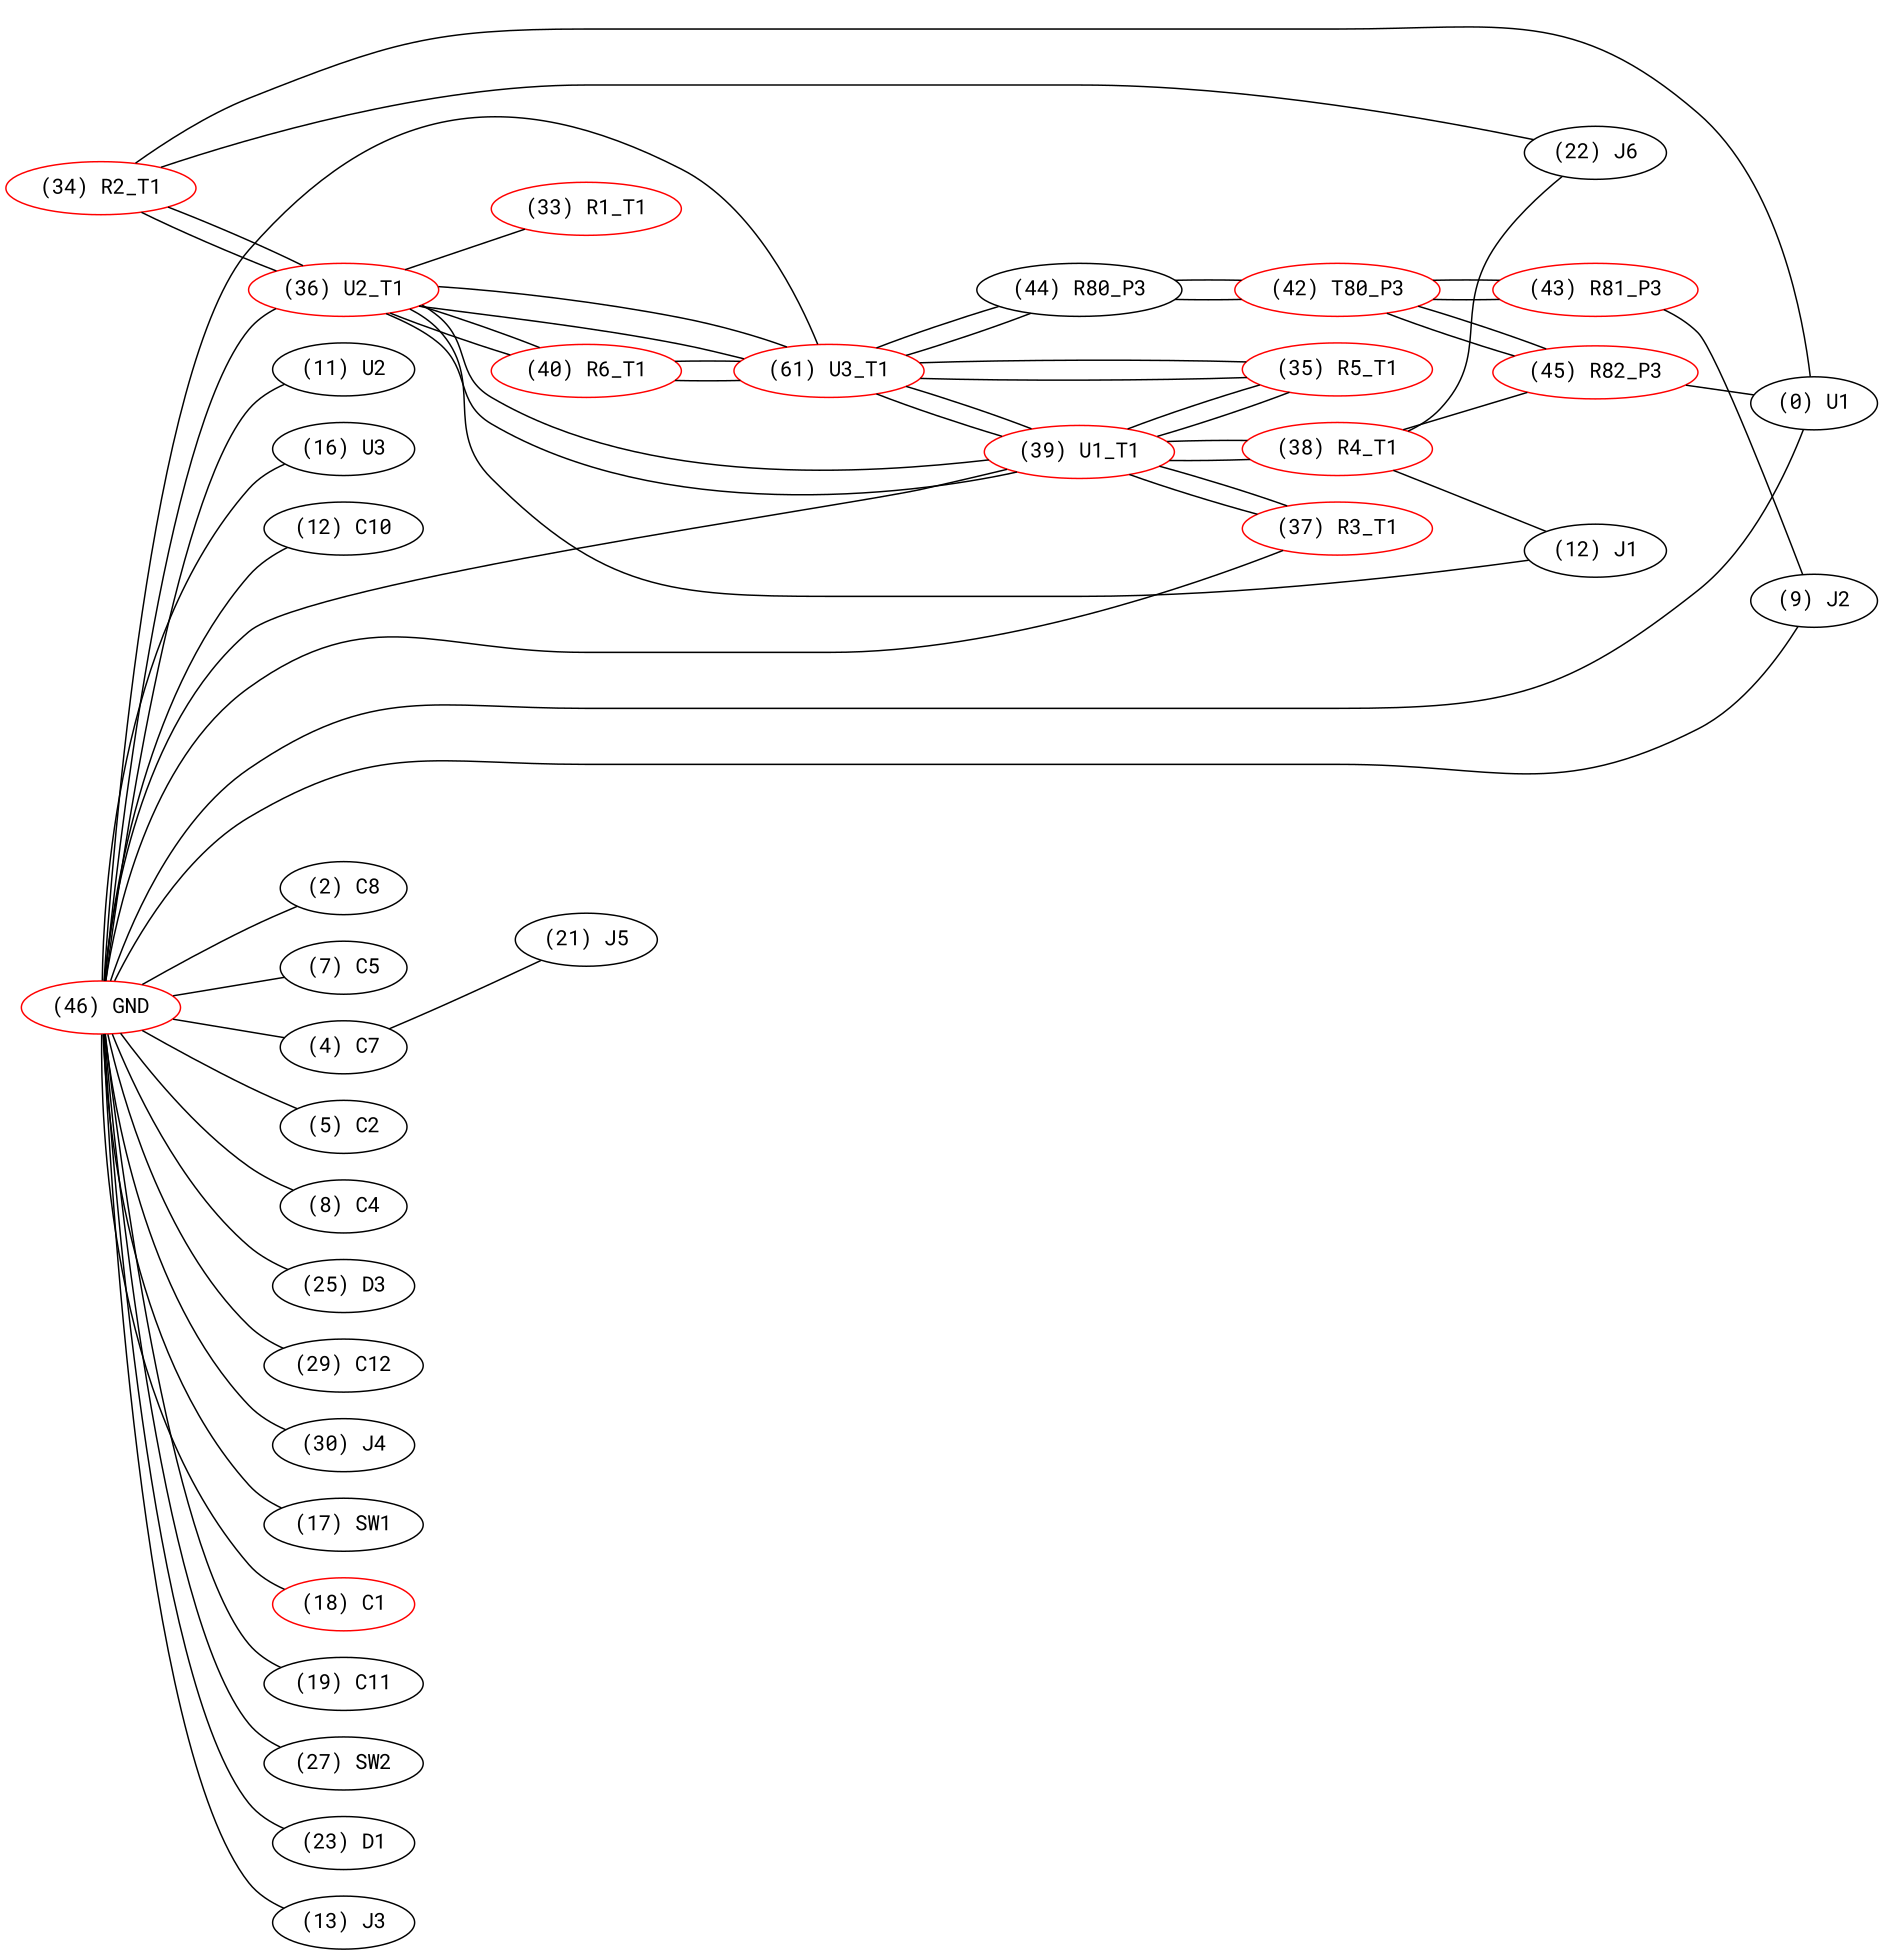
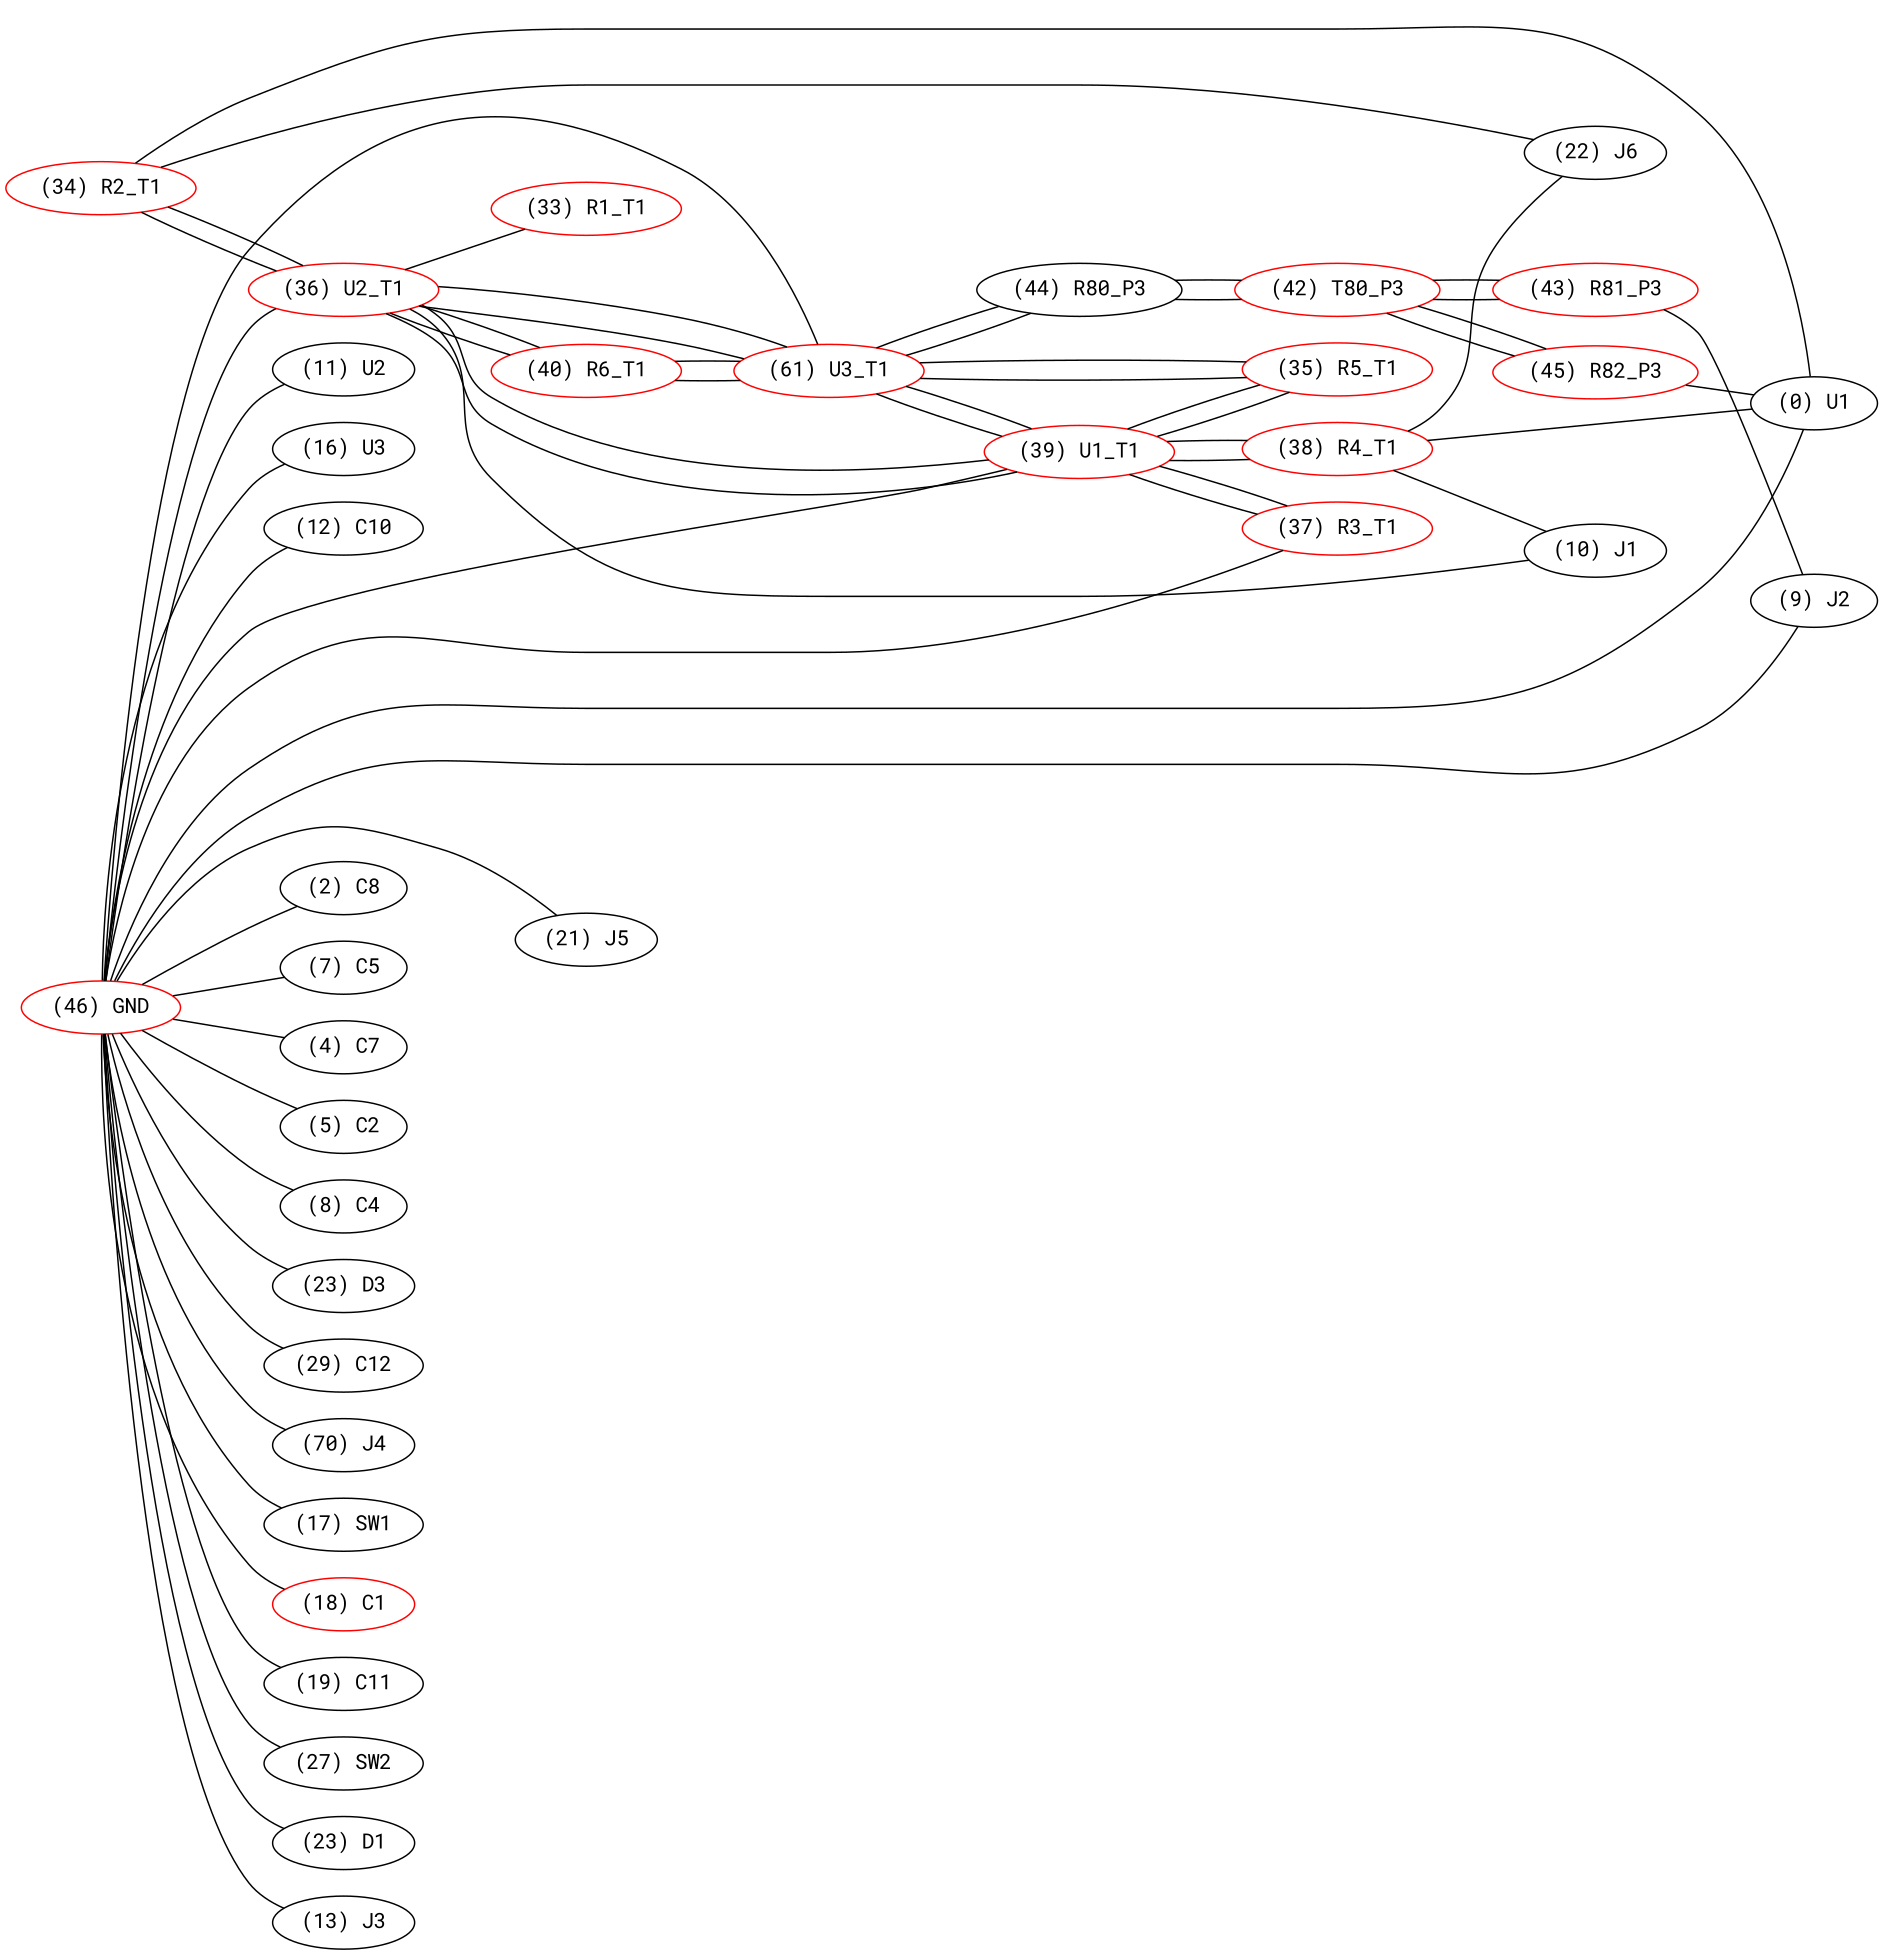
edge "(45) R82_P3" -- "(38) R4_T1": now "(0) U1" -- "(38) R4_T1"
node "(12) J1": label "(12) J1" -> "(10) J1"
edge "(21) J5" -- "(4) C7": now "(21) J5" -- "(46) GND"
node "(25) D3": label "(25) D3" -> "(23) D3"
node "(30) J4": label "(30) J4" -> "(70) J4"
